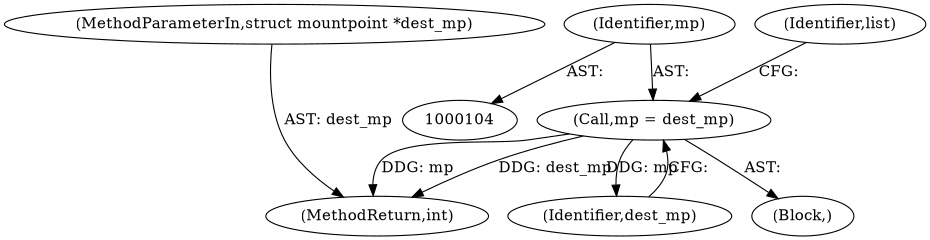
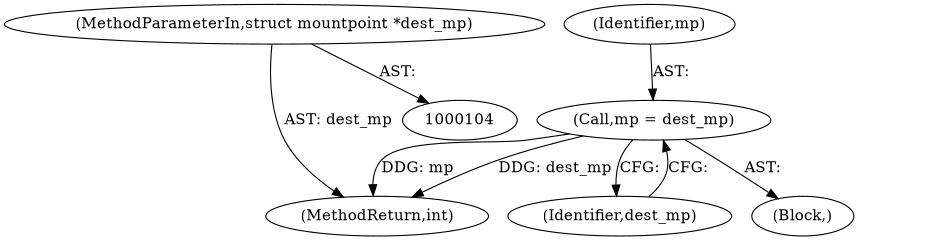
node "(Identifier,list)": removed
edge "(Identifier,mp)" -> "1000104": now "(MethodParameterIn,struct mountpoint *dest_mp)" -> "1000104"
edge "(Call,mp = dest_mp)" -> "(Identifier,dest_mp)": label "DDG: mp" -> "CFG: "
